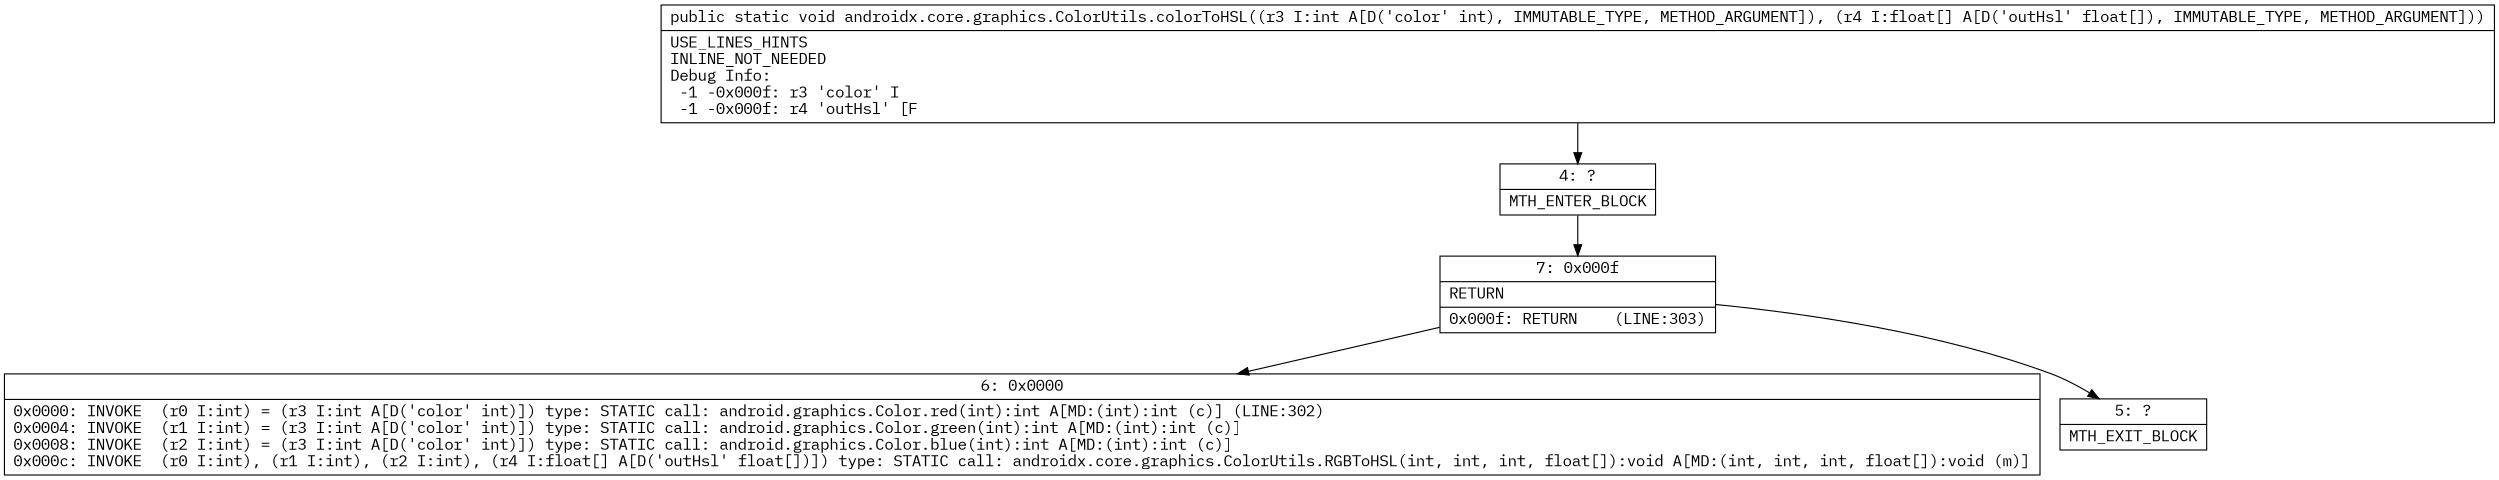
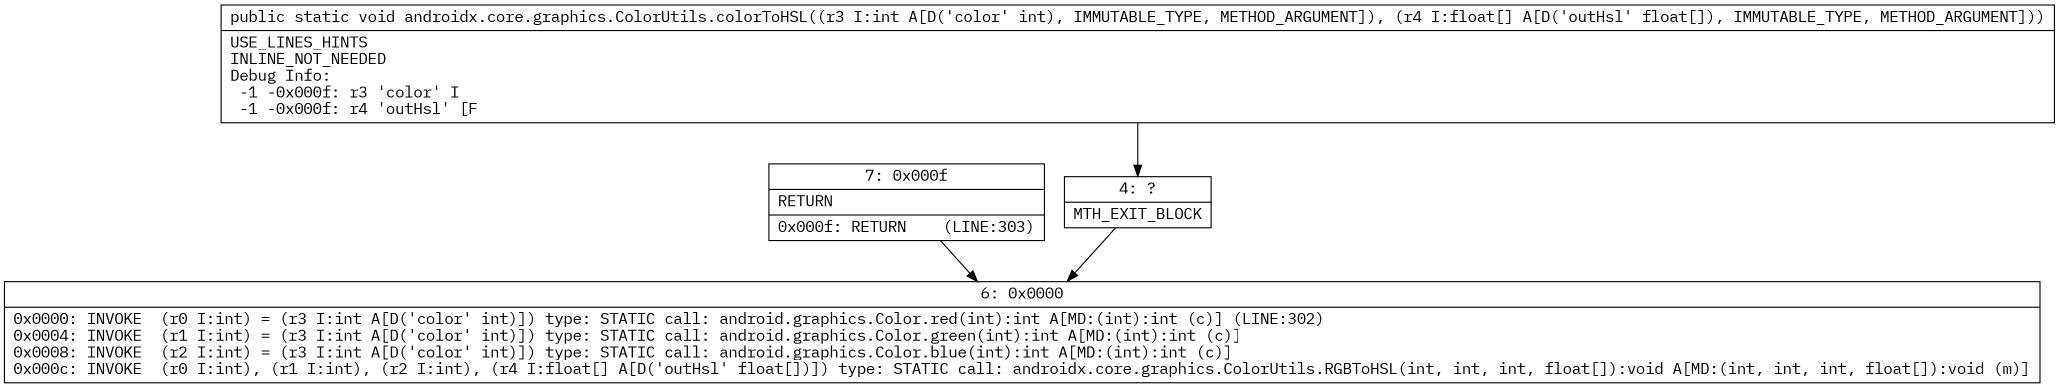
node "4: ?": text "MTH_ENTER_BLOCK" -> "MTH_EXIT_BLOCK"
edge "4: ?" -> "7: 0x000f": now "4: ?" -> "6: 0x0000"
node "5: ?": removed
